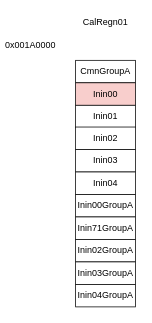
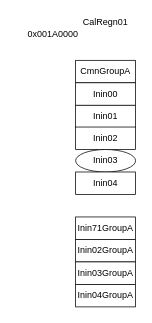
node "0x001A0000": moved (30, 45) -> (53, 34)
node "Inin00": fillcolor #f8cecc -> #ffffff
node "Inin03": shape rectangle -> ellipse
node "Inin00GroupA": removed
